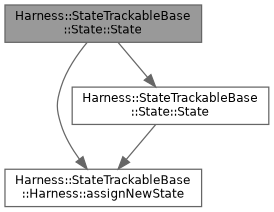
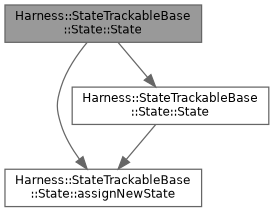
node "Harness::StateTrackableBase ::Harness::assignNewState": label "Harness::StateTrackableBase ::Harness::assignNewState" -> "Harness::StateTrackableBase ::State::assignNewState"
